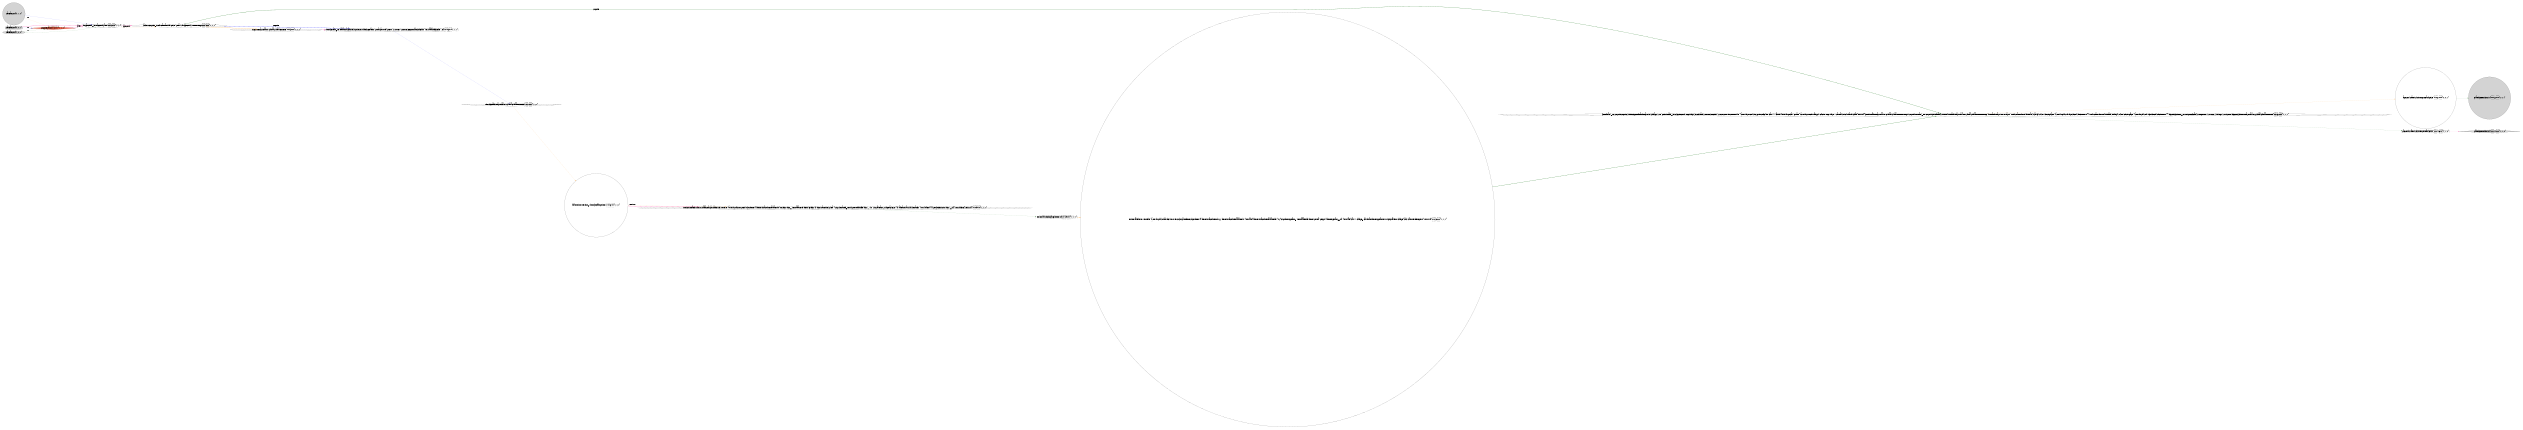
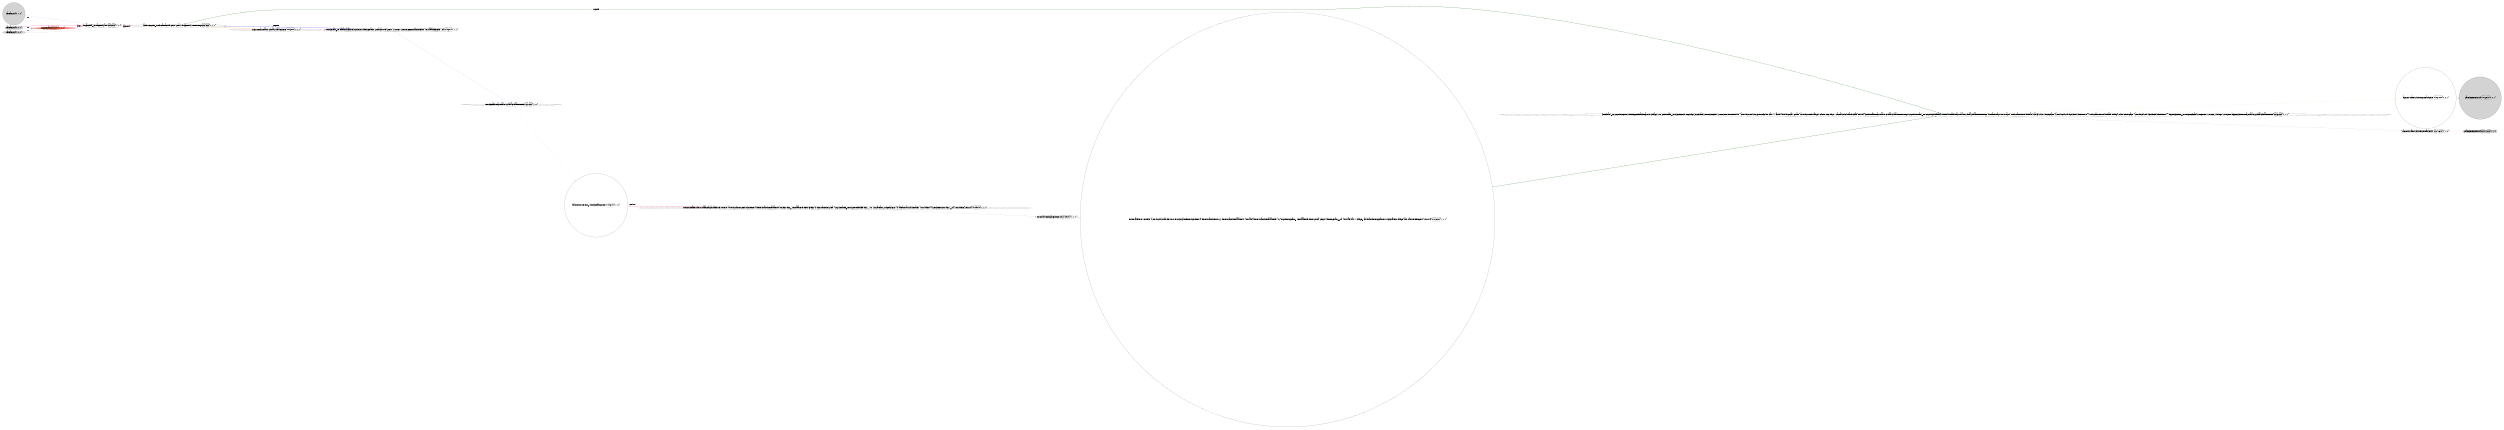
node "updateObjectPermissions(null)@@@117@@@['1', '1', '0']": shape diamond -> cylinder
